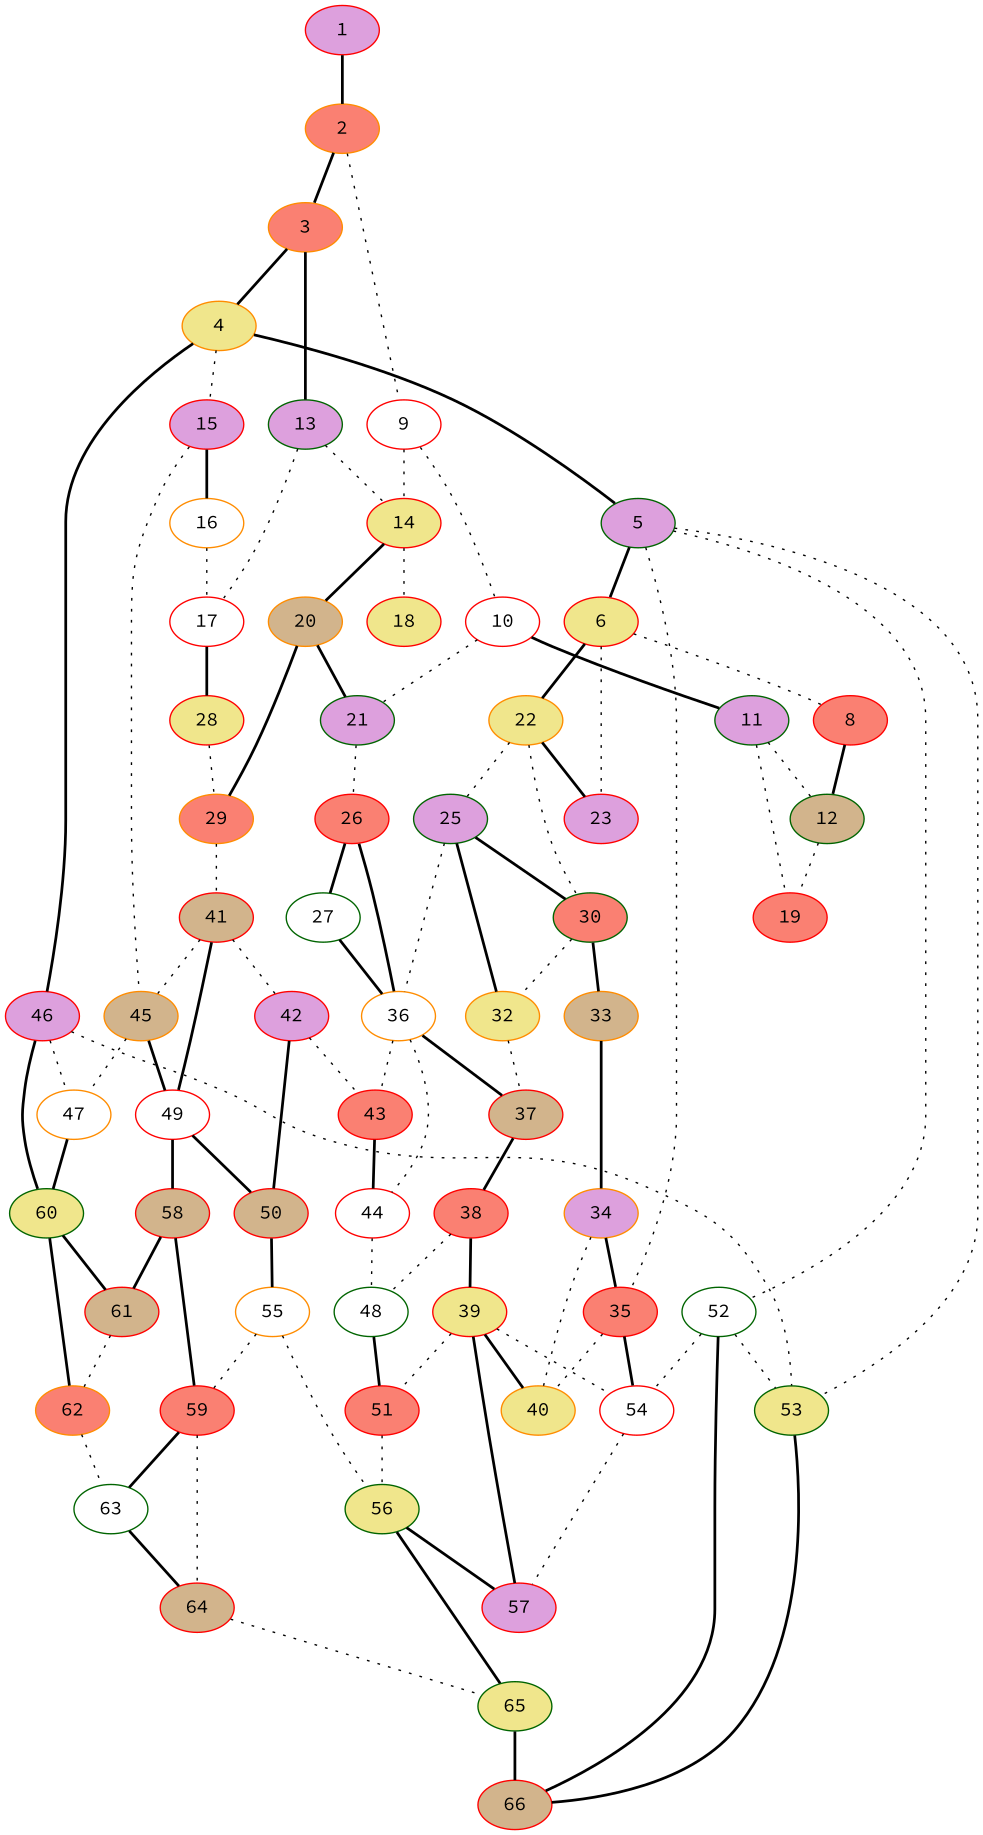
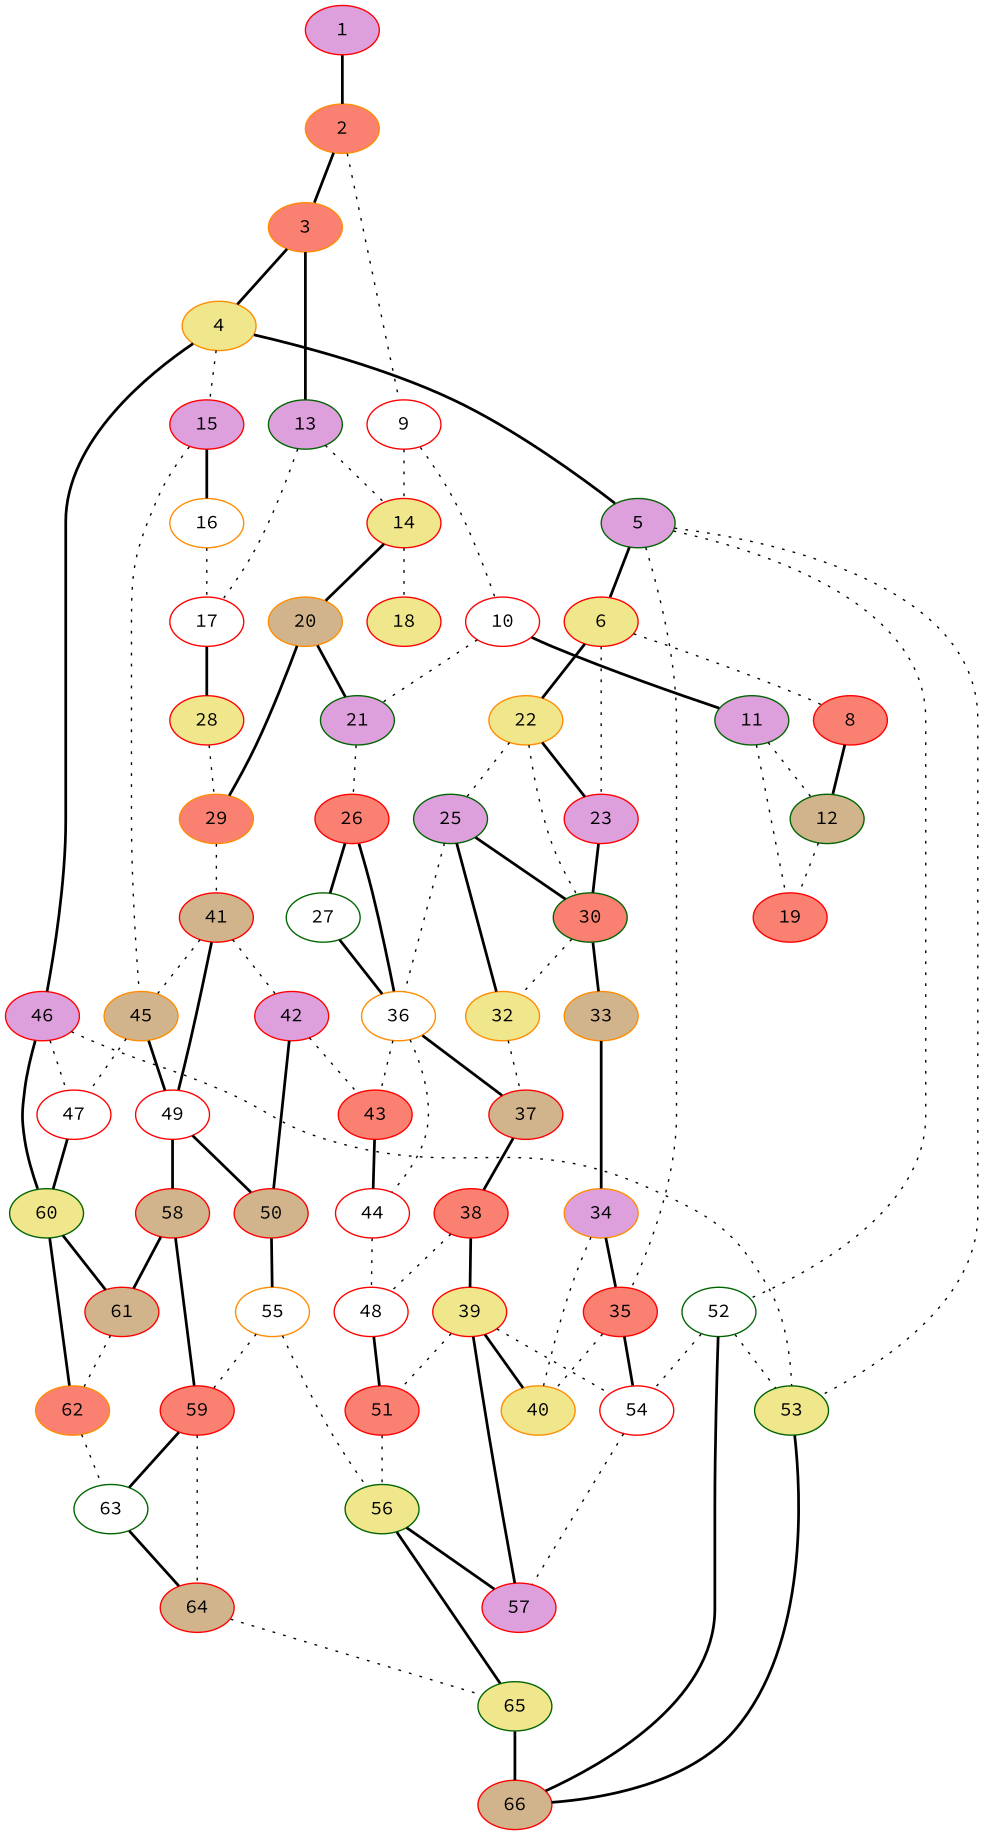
edge "23" -- "30": added
node "47": color darkorange -> red
node "48": color darkgreen -> red
